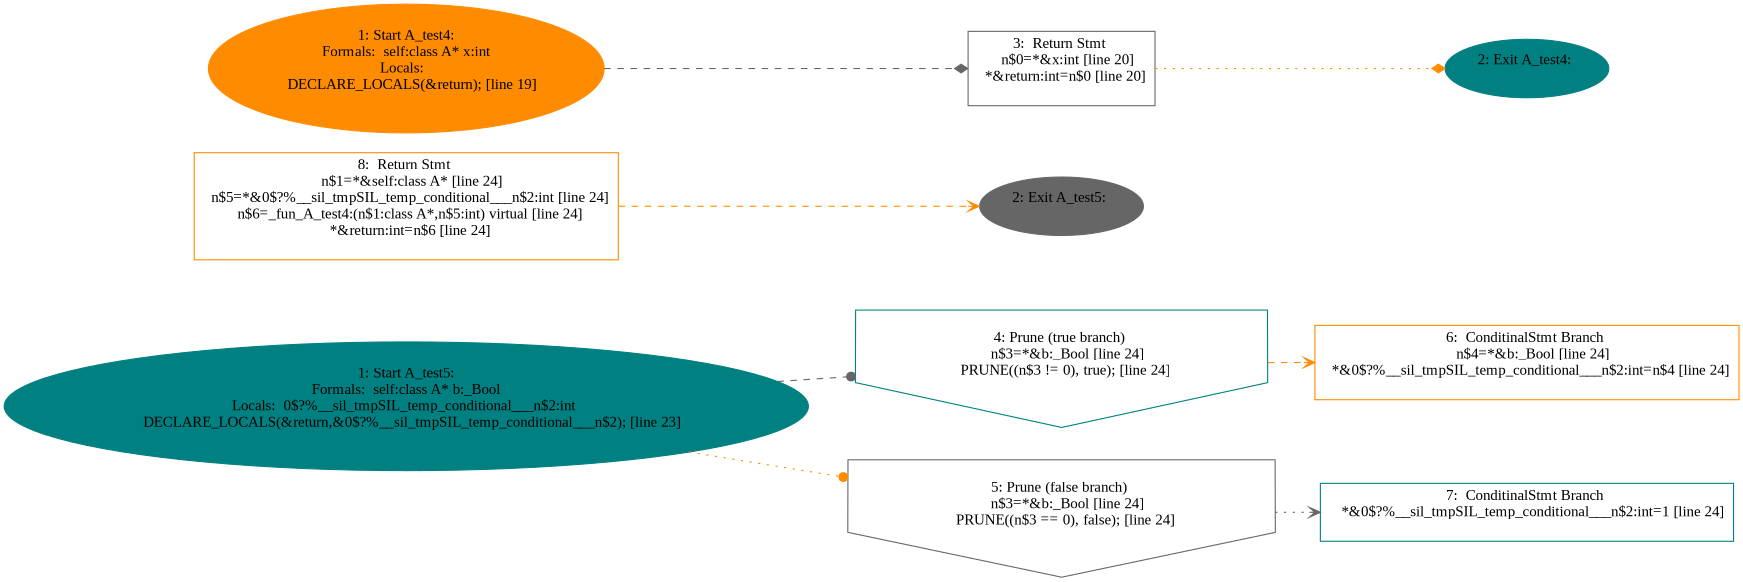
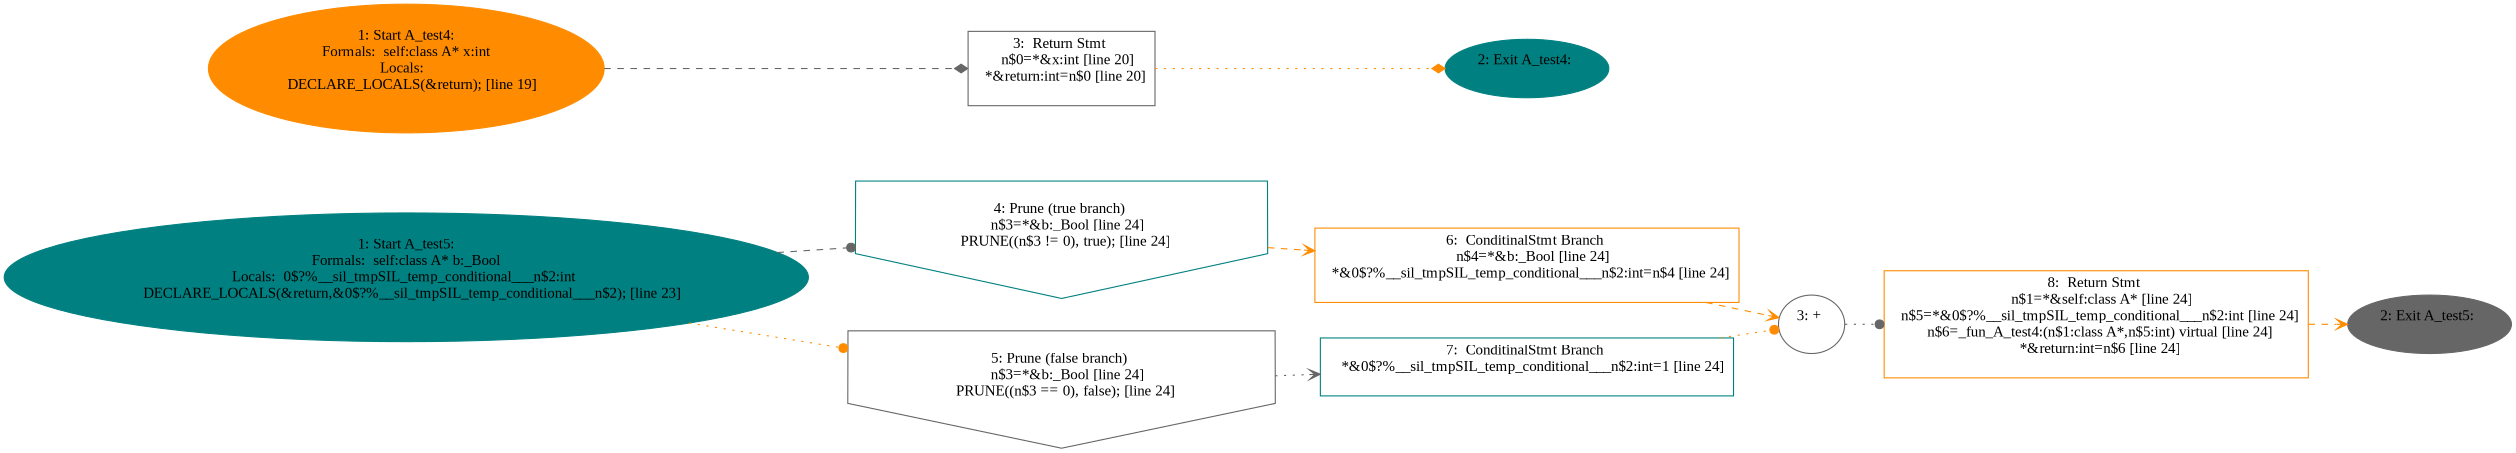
node "3: +": added
